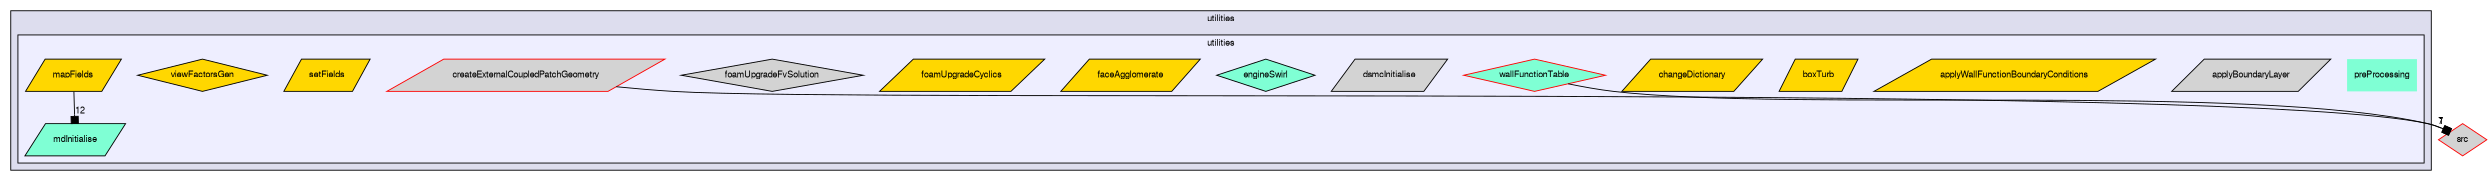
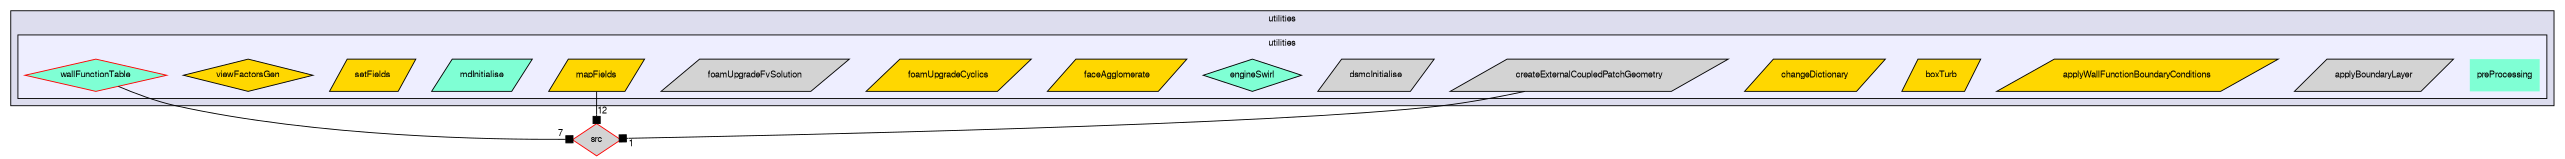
node "createExternalCoupledPatchGeometry": color red -> black
node "foamUpgradeFvSolution": shape diamond -> parallelogram
edge "mapFields" -> "mdInitialise": now "mapFields" -> "src"
